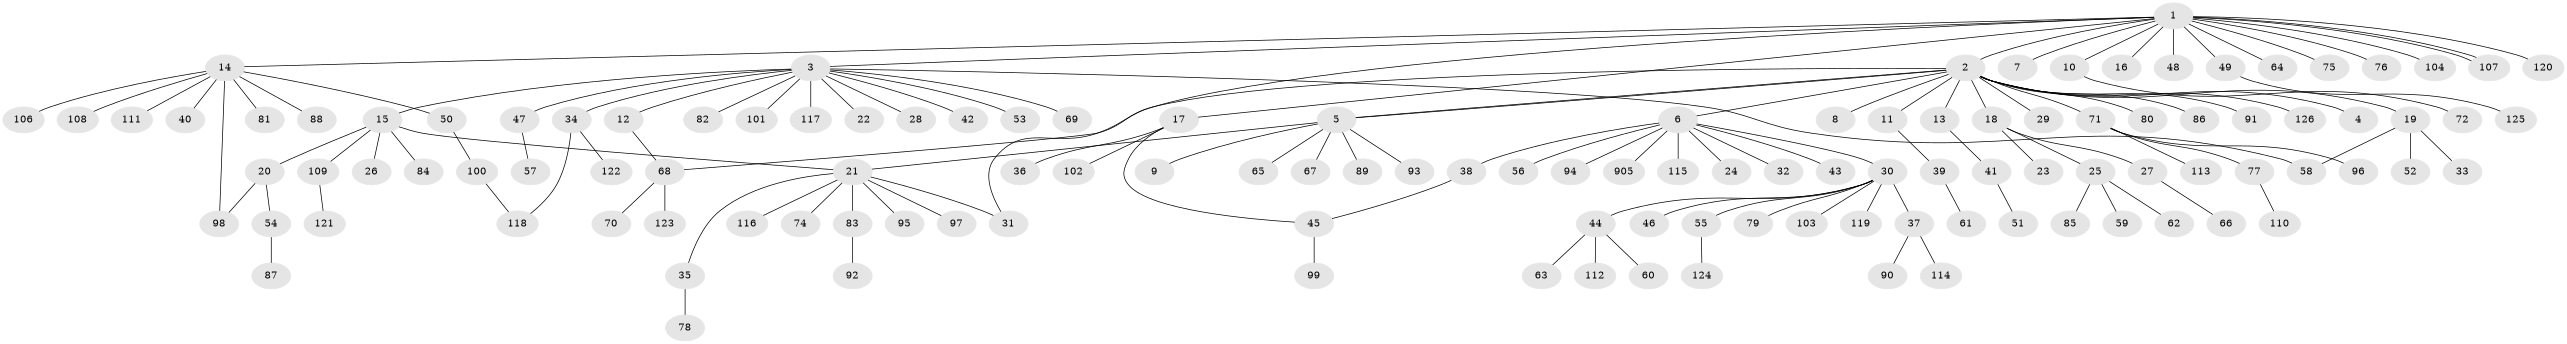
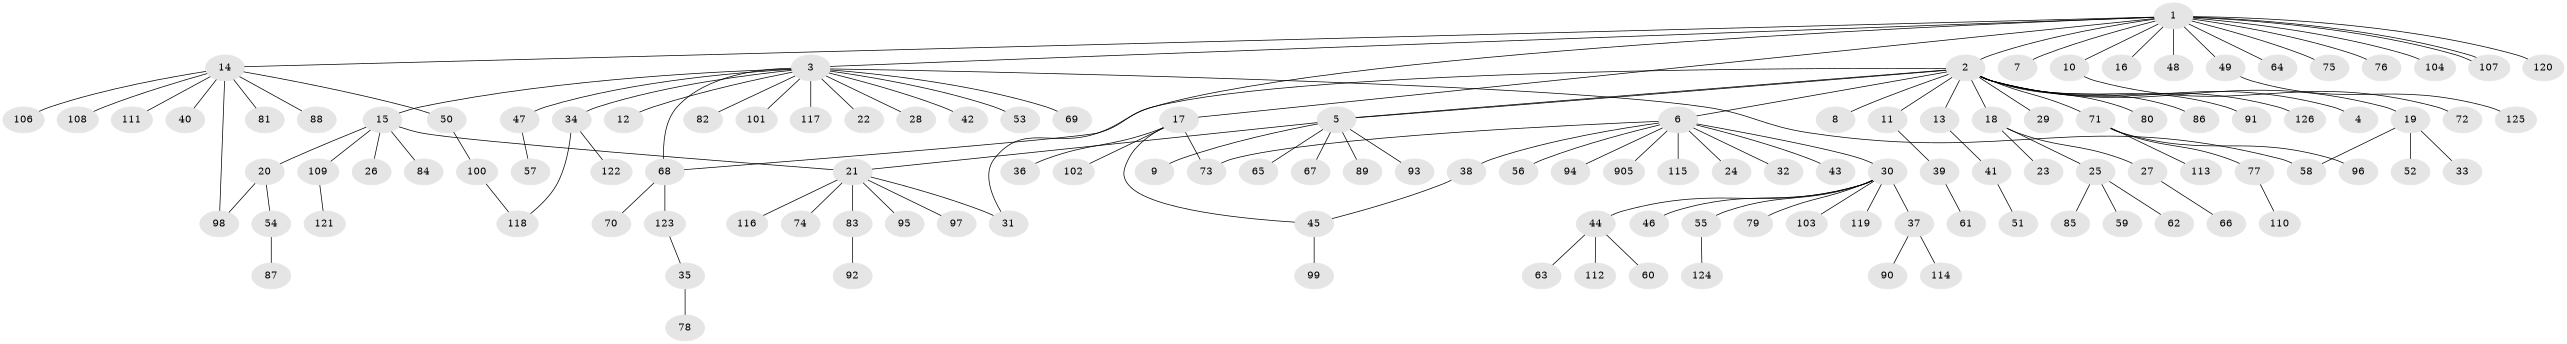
edge "12" -- "68": now "3" -- "68"
node "73": added
edge "21" -- "35": now "123" -- "35"
